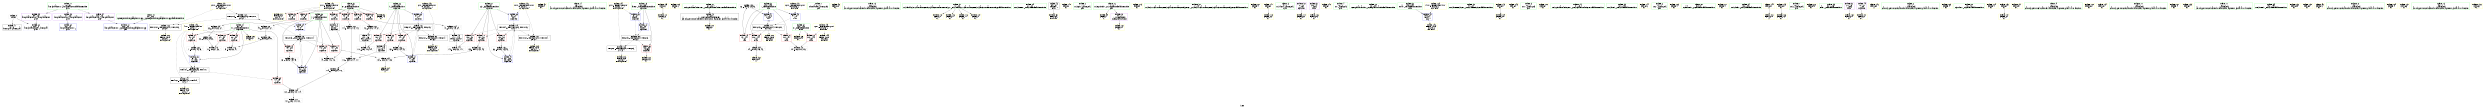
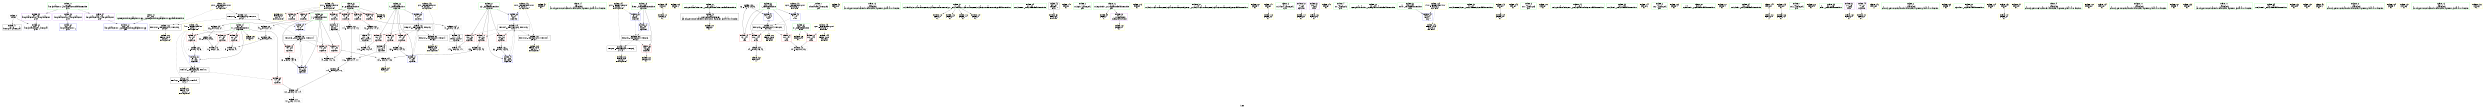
edge "NodeID: 92" -> "NodeID: 198": now "NodeID: 189" -> "NodeID: 198"
